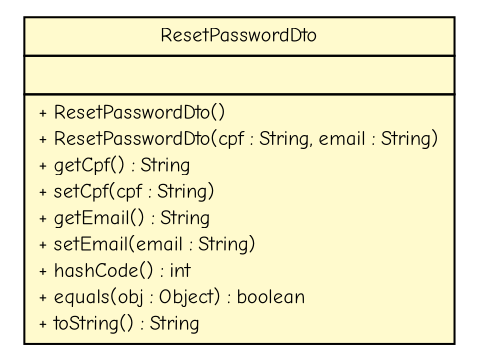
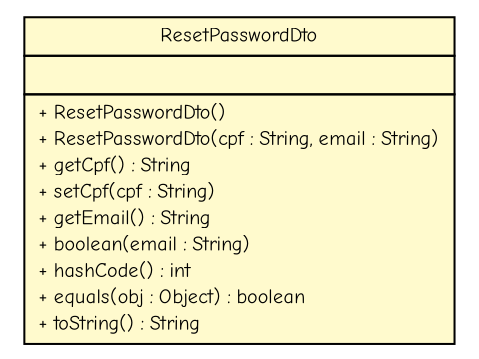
node "ResetPasswordDto": text "+ setEmail(email : String)" -> "+ boolean(email : String)"
